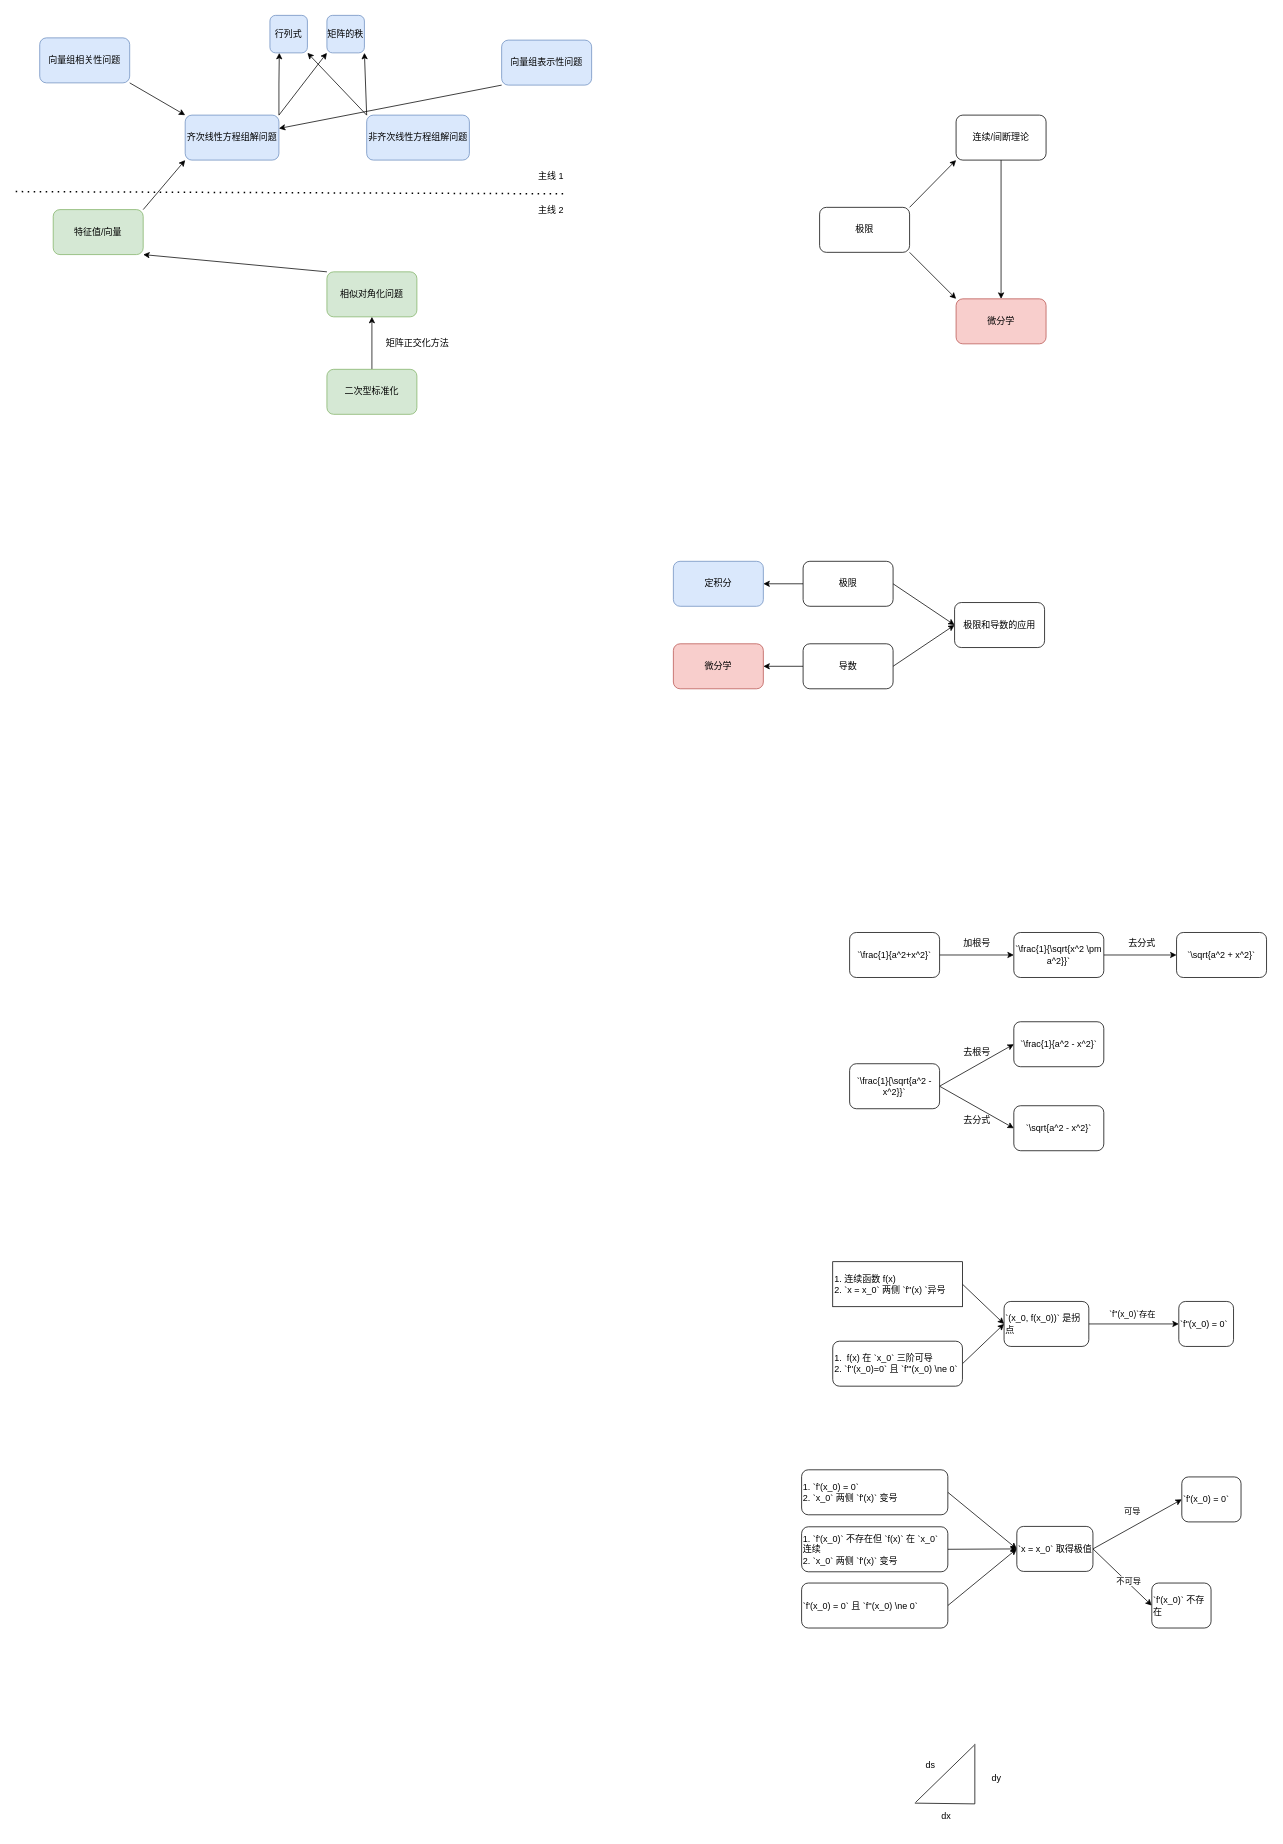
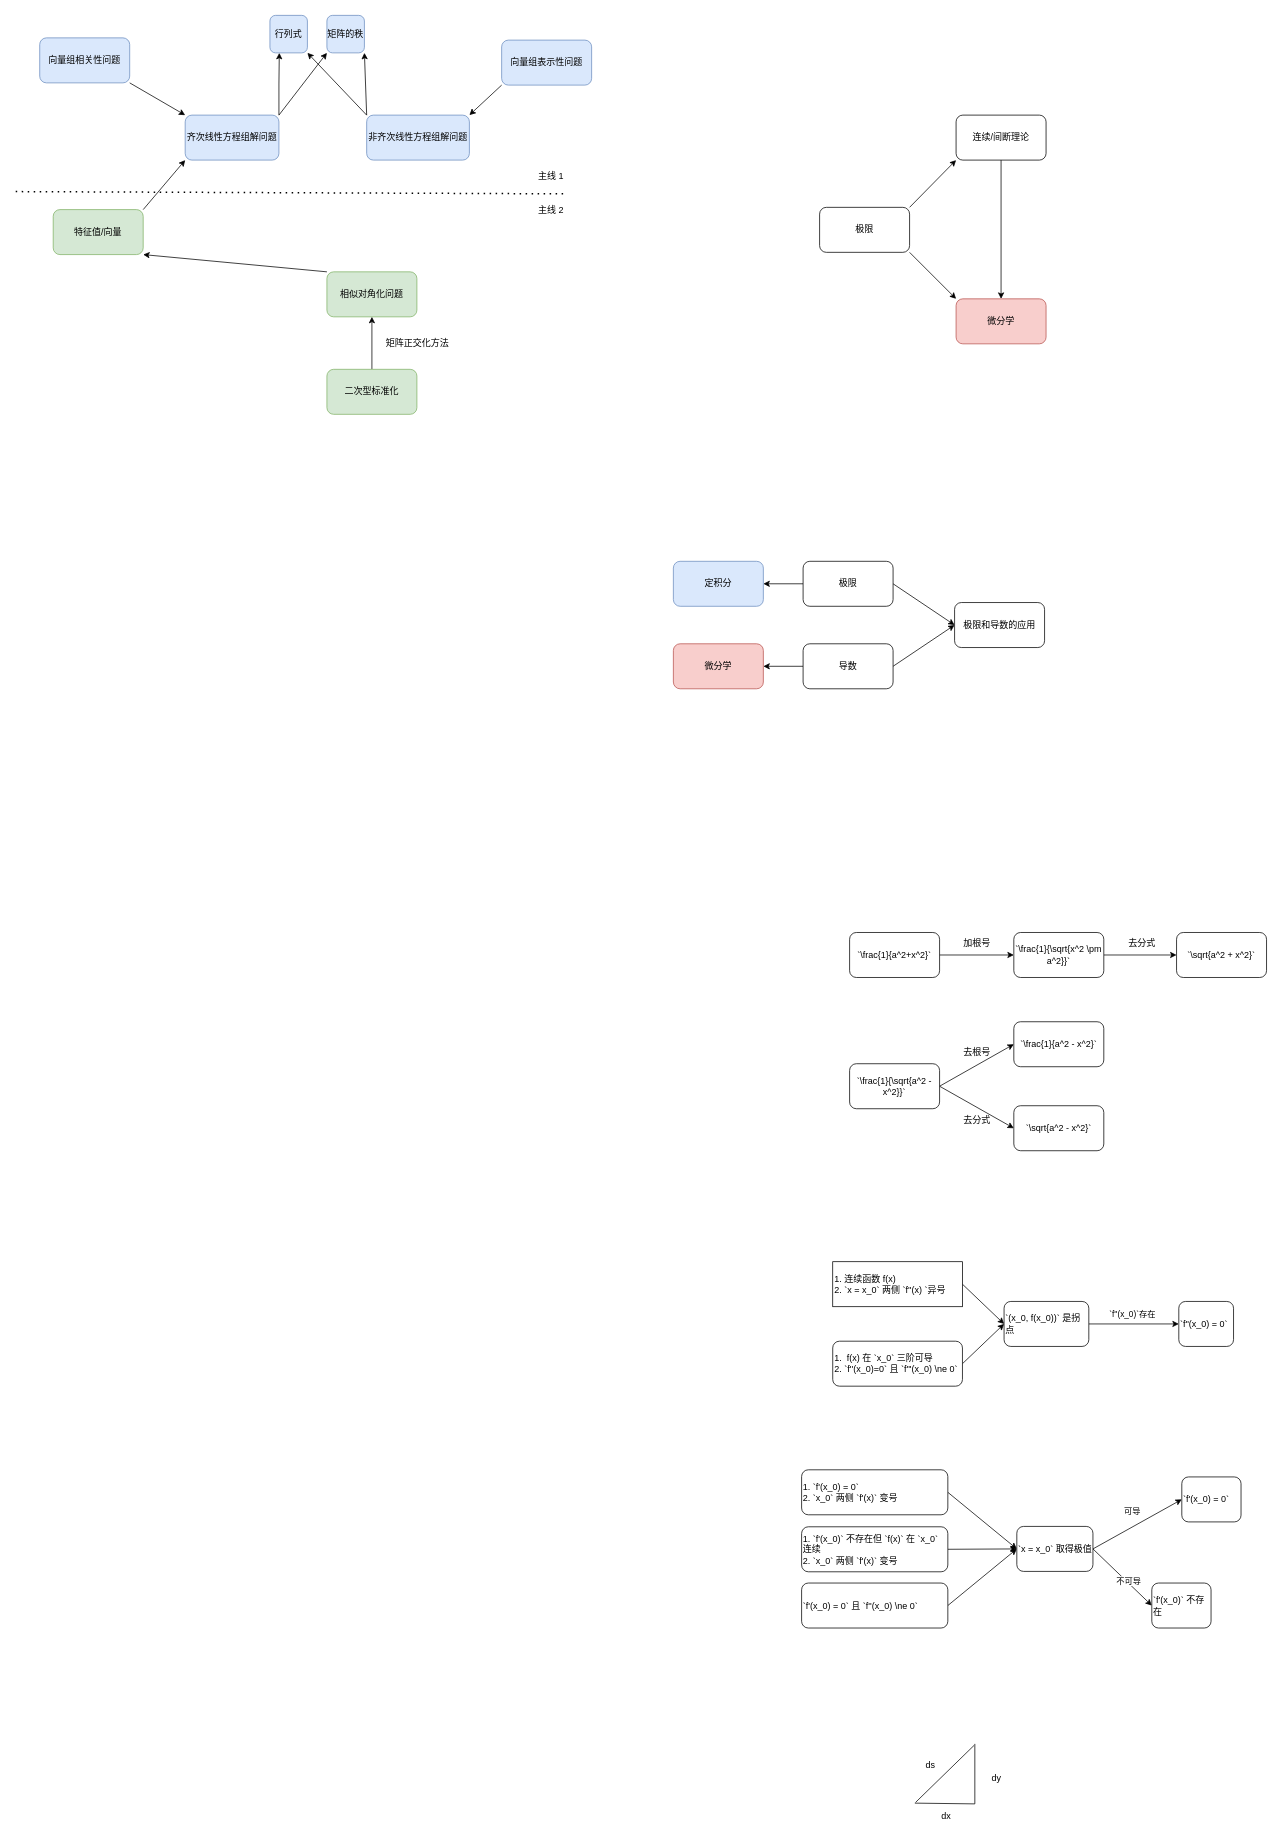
edge "向量组表示性问题" -> "齐次线性方程组解问题": now "向量组表示性问题" -> "非齐次线性方程组解问题"
